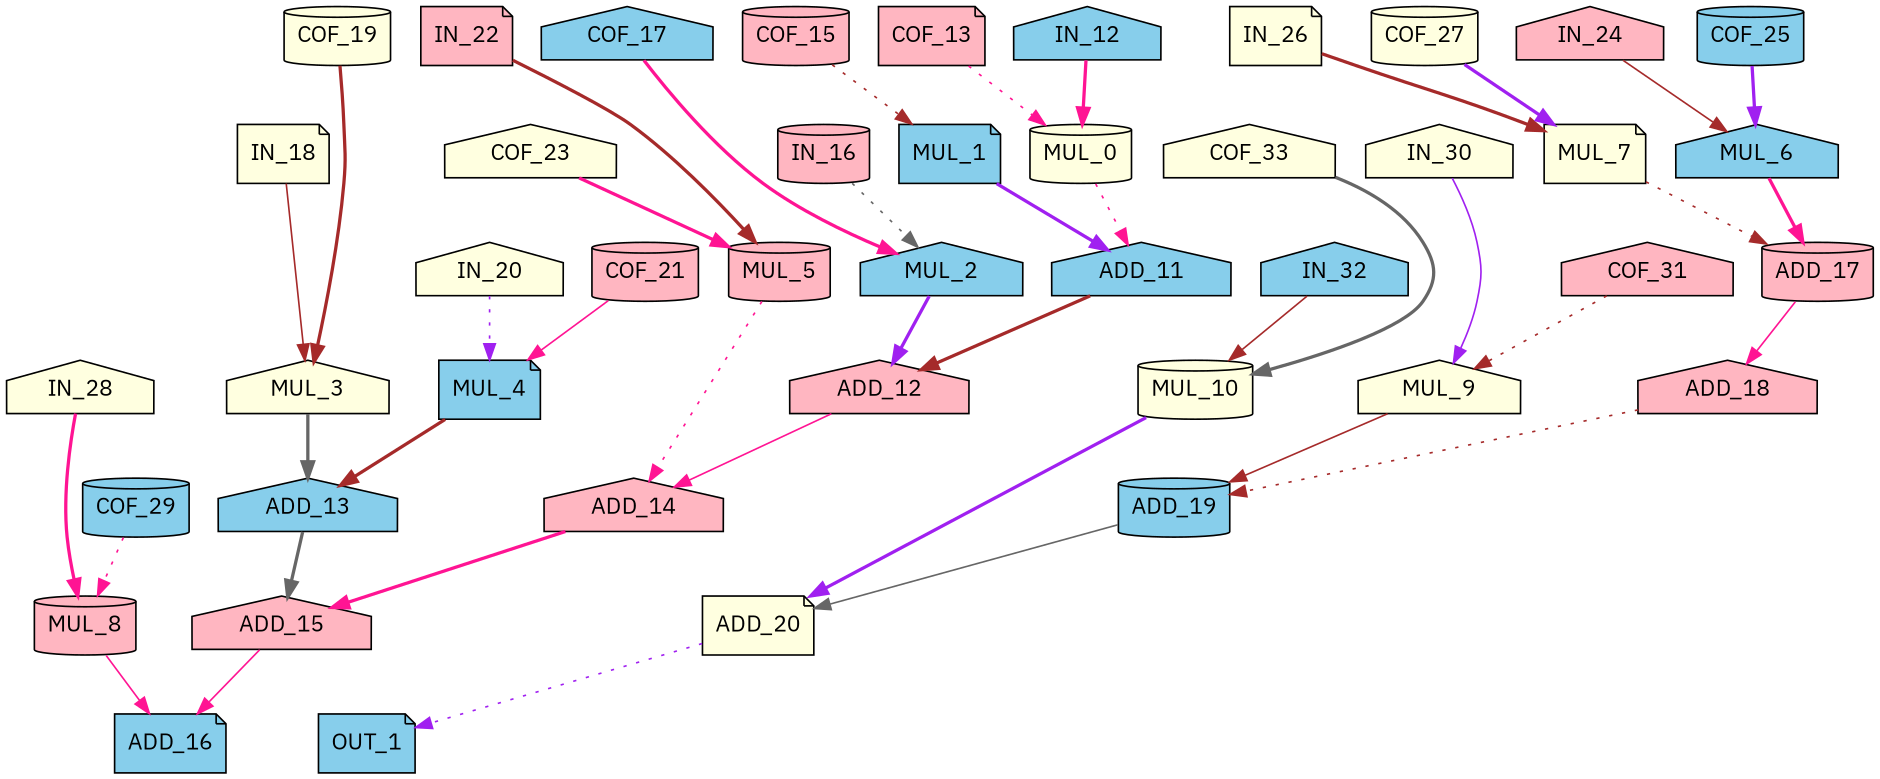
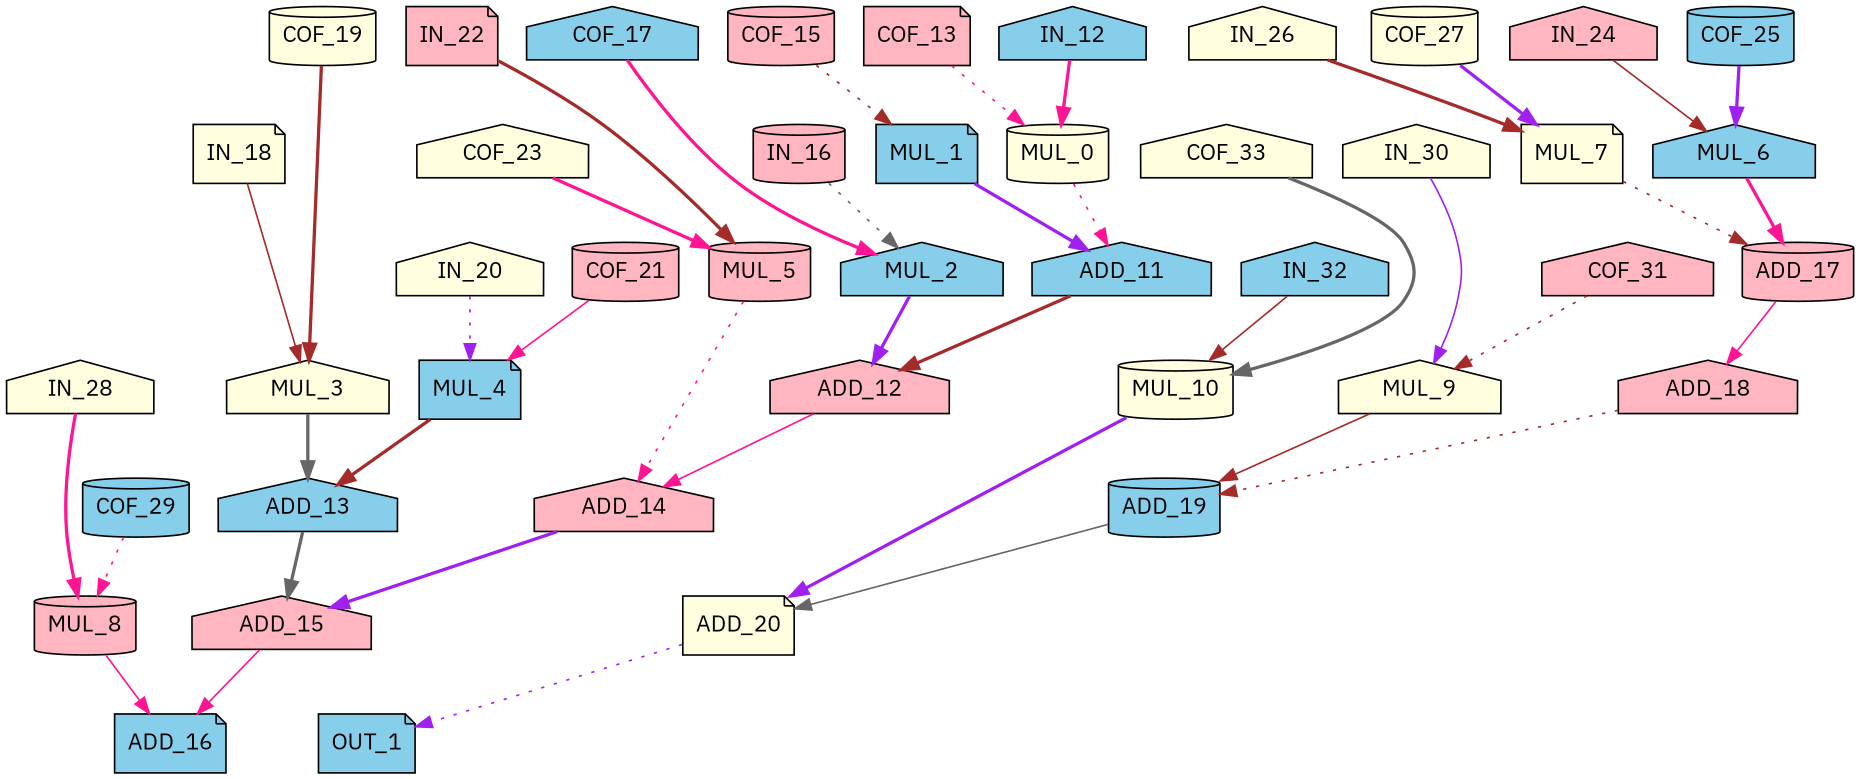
node "IN_26": shape note -> house
edge "ADD_14" -> "ADD_15": color deeppink -> purple
